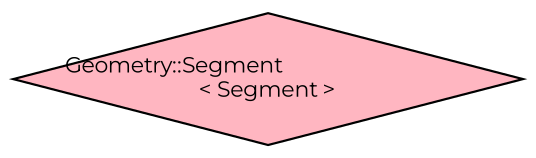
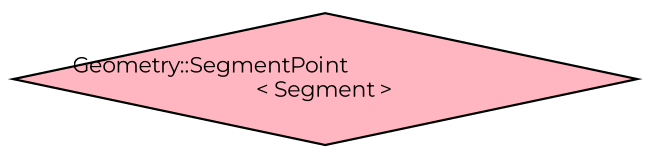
node "Geometry::Segment < Segment >": label "Geometry::Segment < Segment >" -> "Geometry::SegmentPoint < Segment >"
